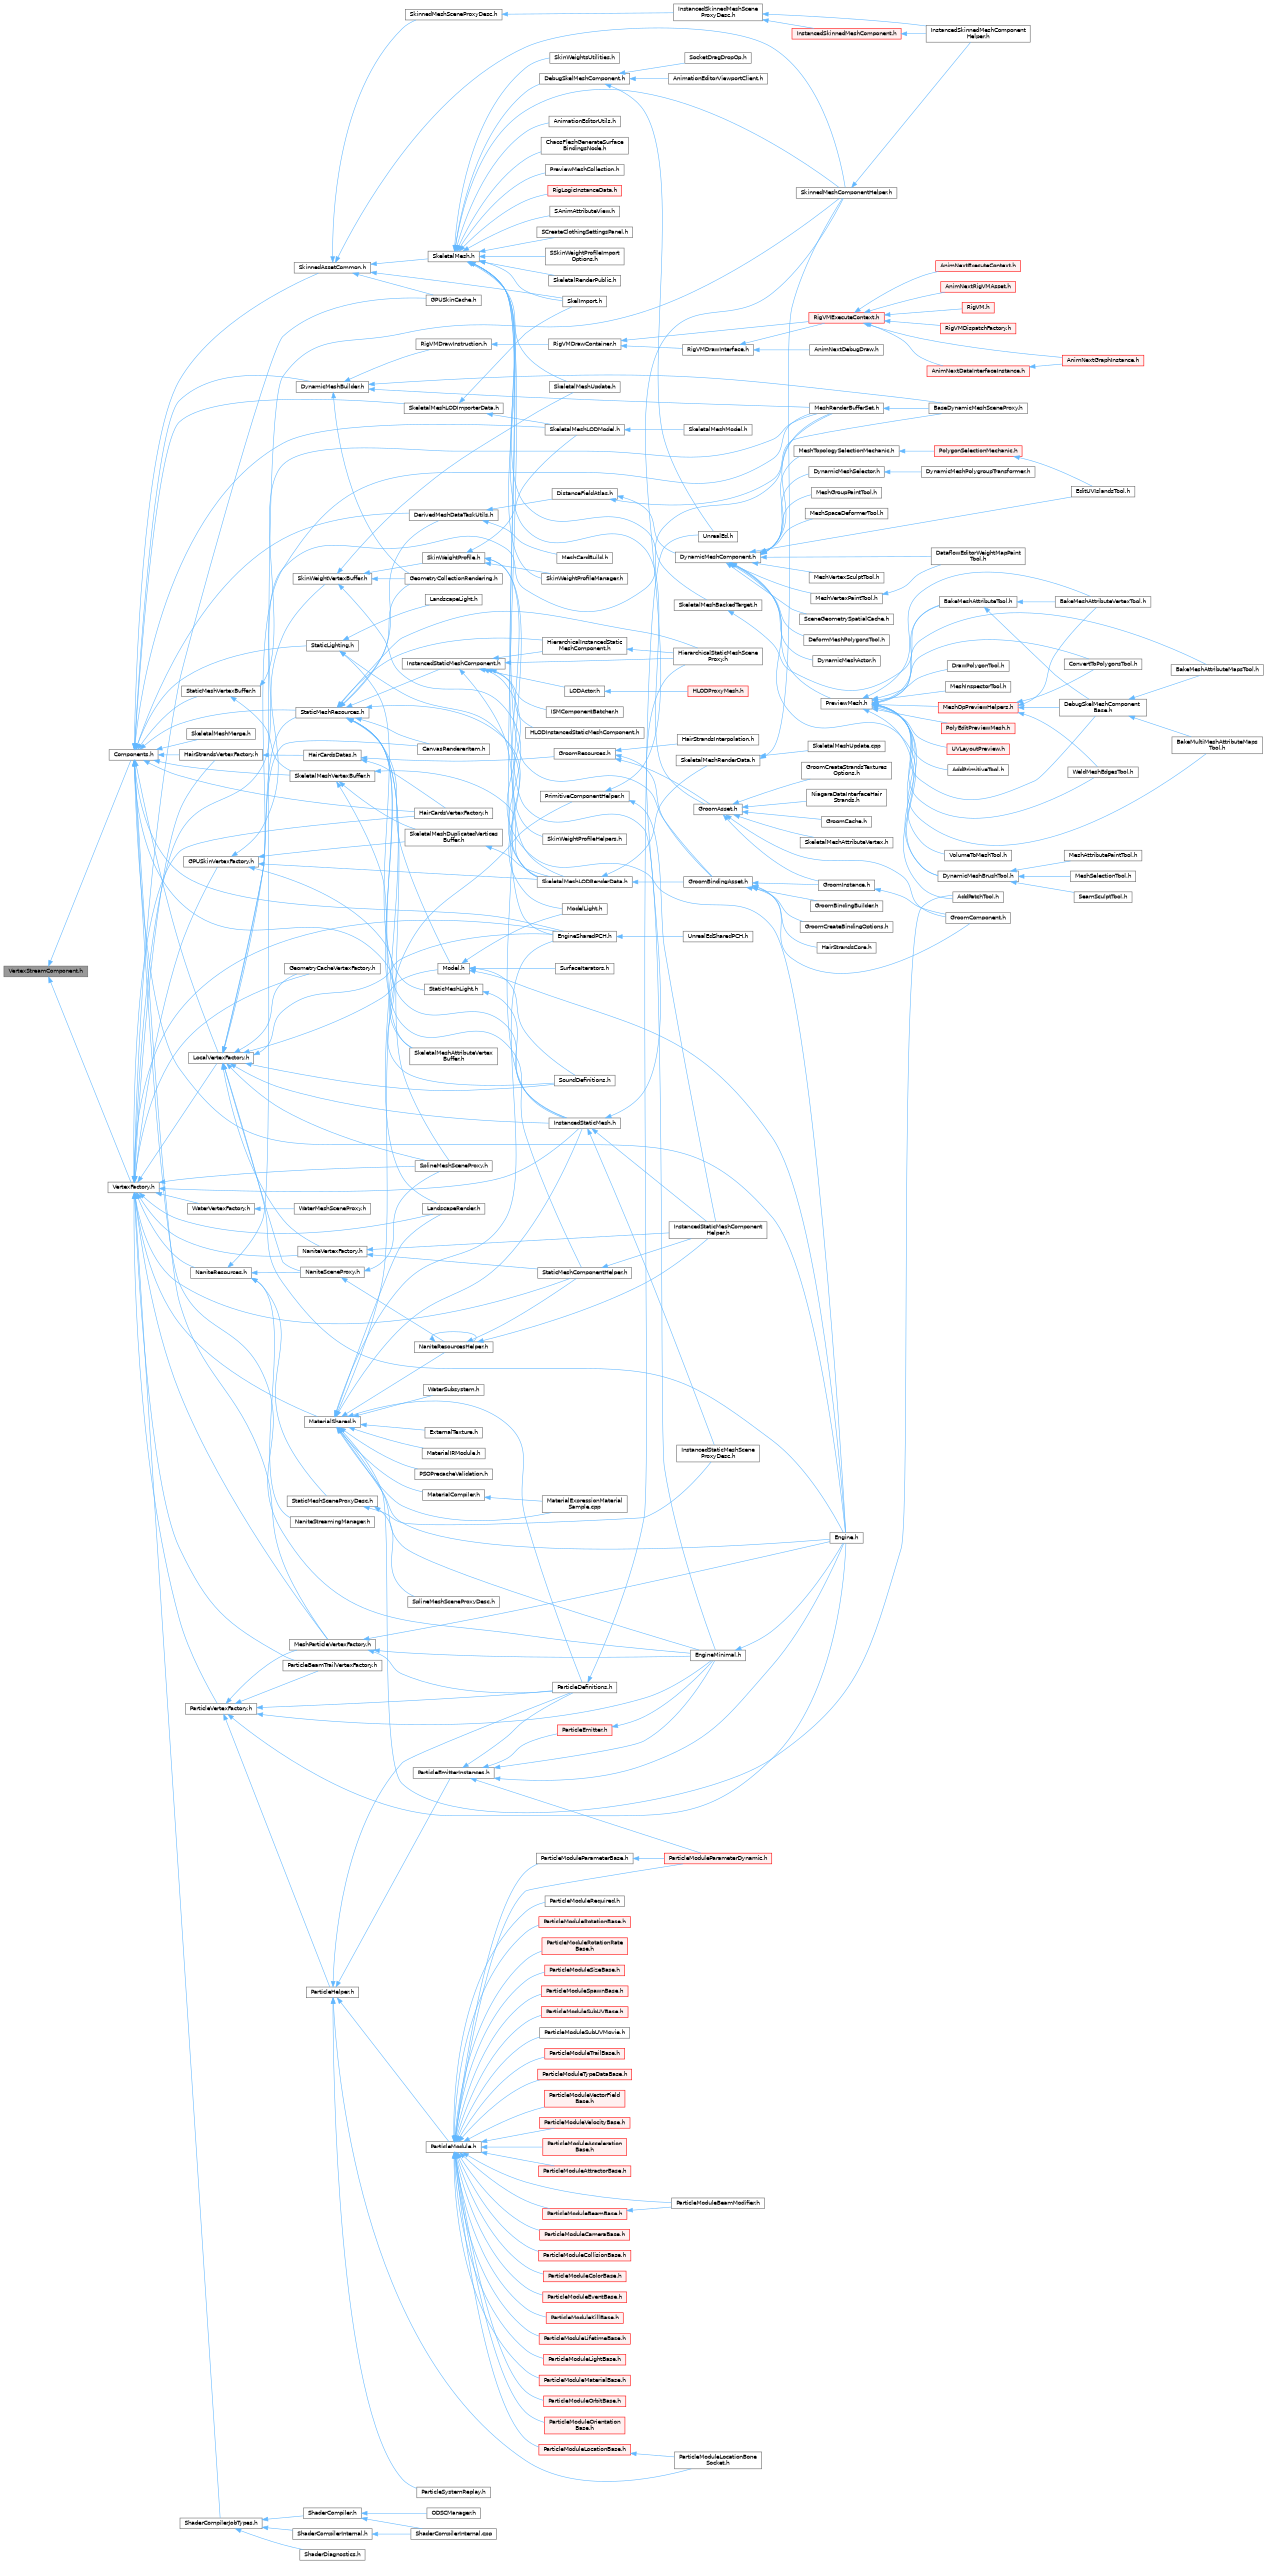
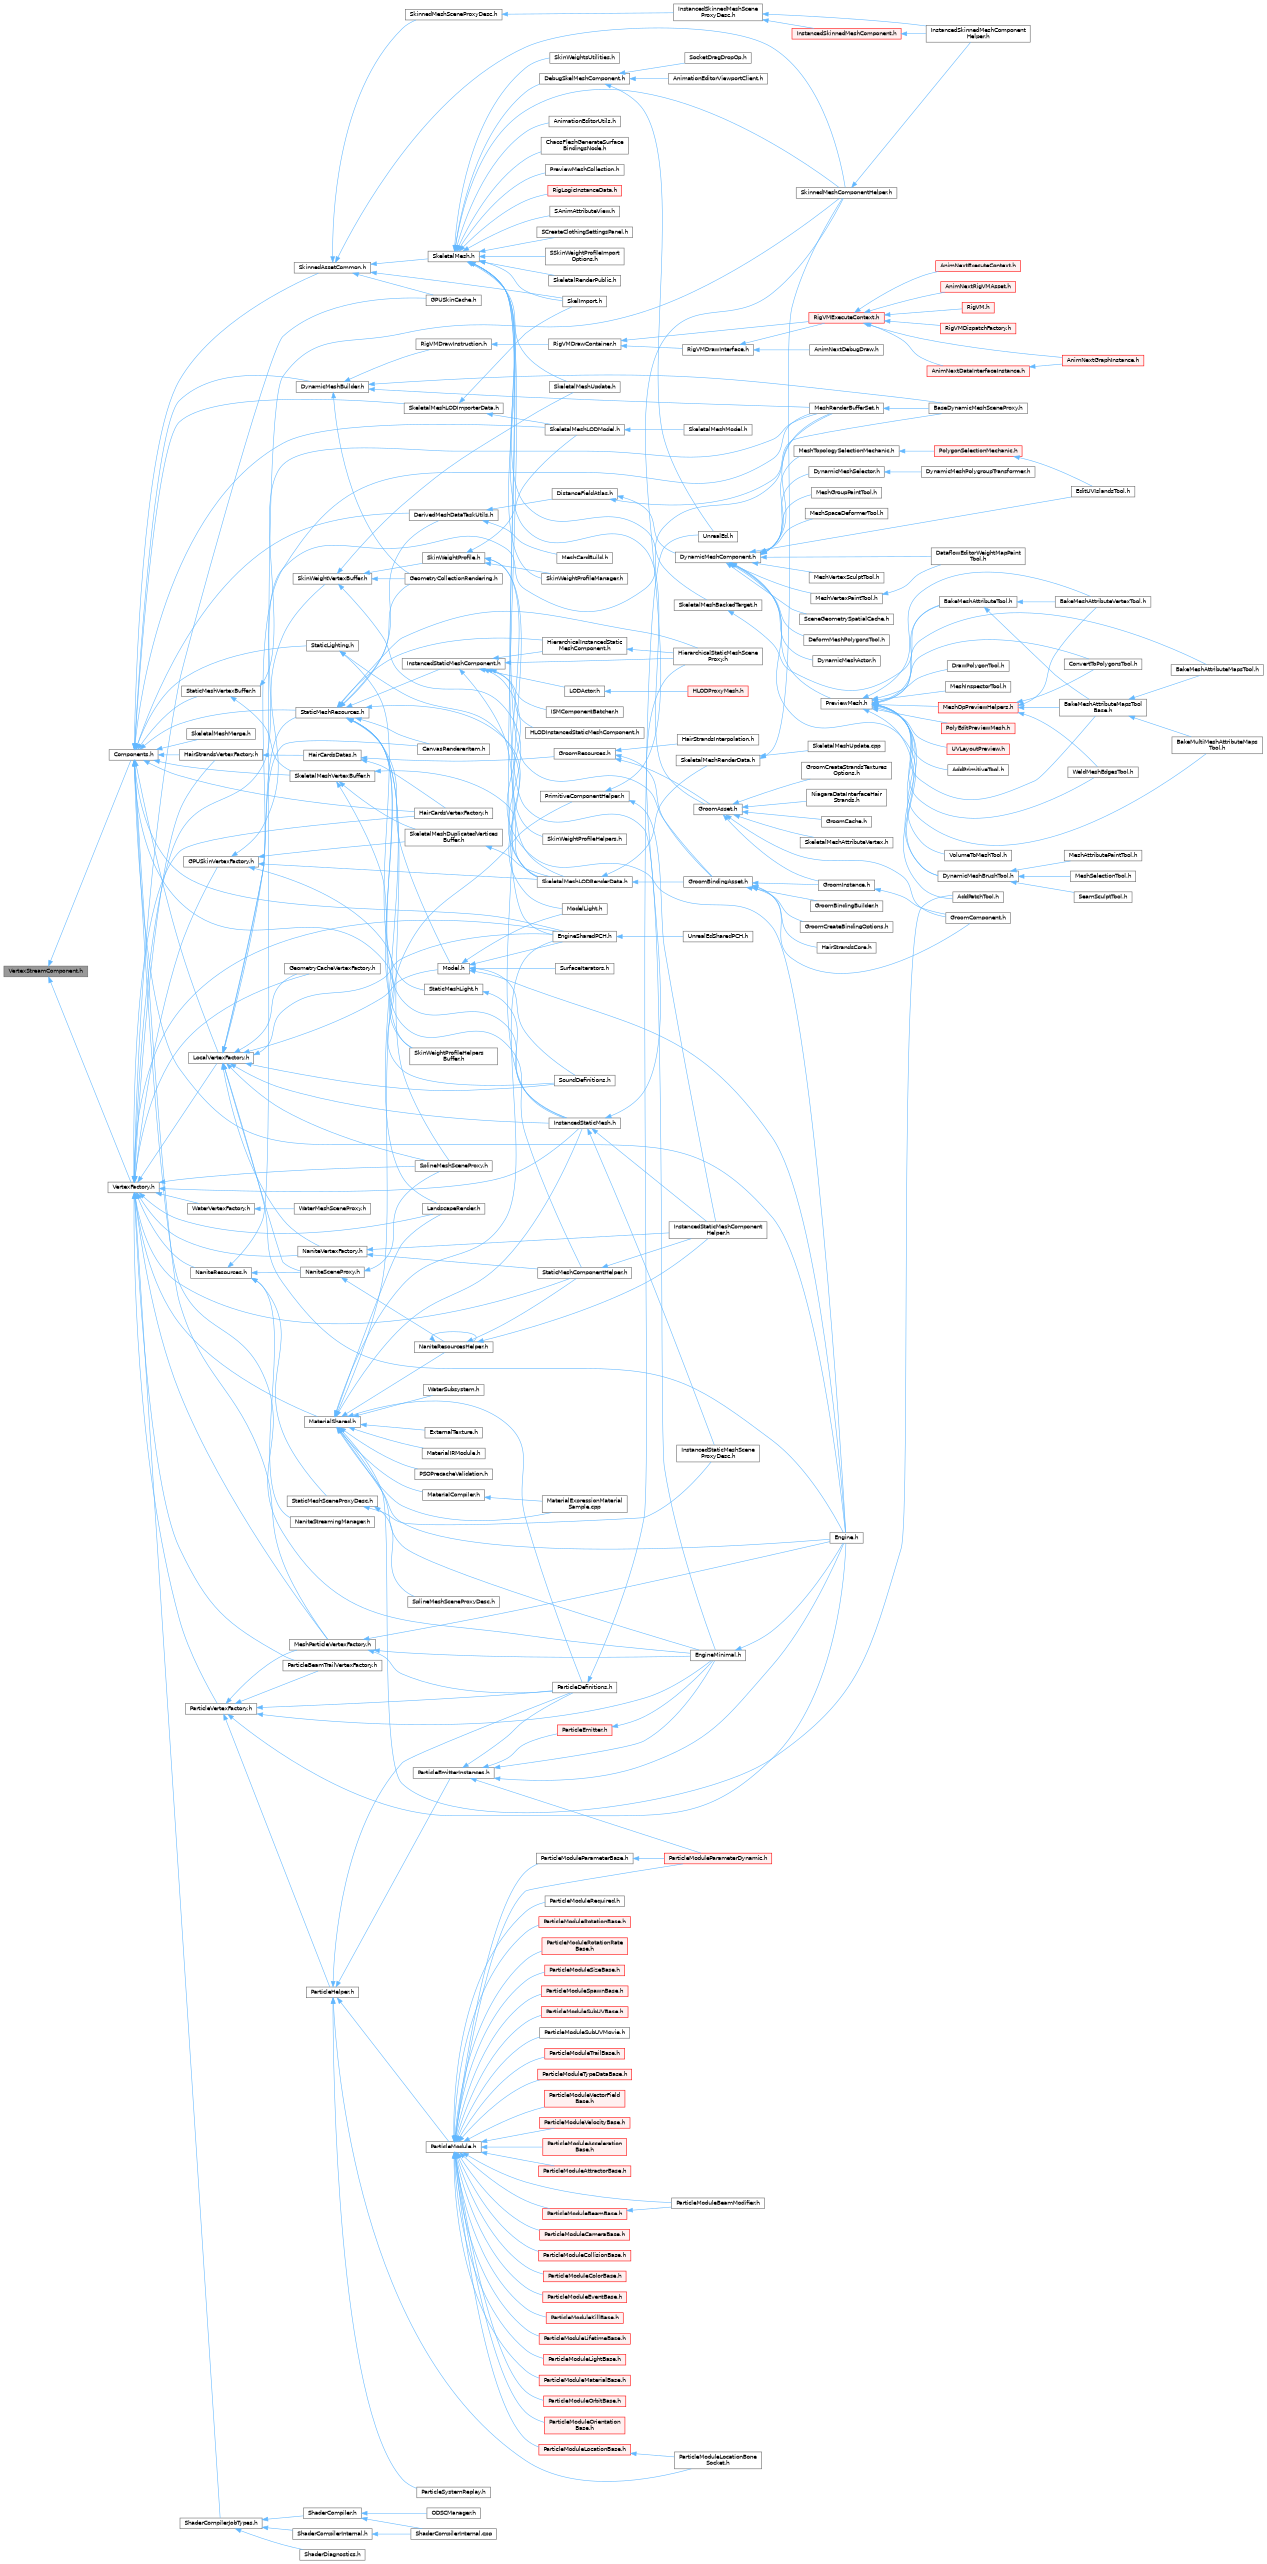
node "LandscapeLight.h": removed
node "DebugSkelMeshComponent Base.h": label "DebugSkelMeshComponent Base.h" -> "BakeMeshAttributeMapsTool Base.h"
edge "EngineSharedPCH.h" -> "Model.h": added
node "SkeletalMeshAttributeVertex Buffer.h": label "SkeletalMeshAttributeVertex Buffer.h" -> "SkinWeightProfileHelpers Buffer.h"
